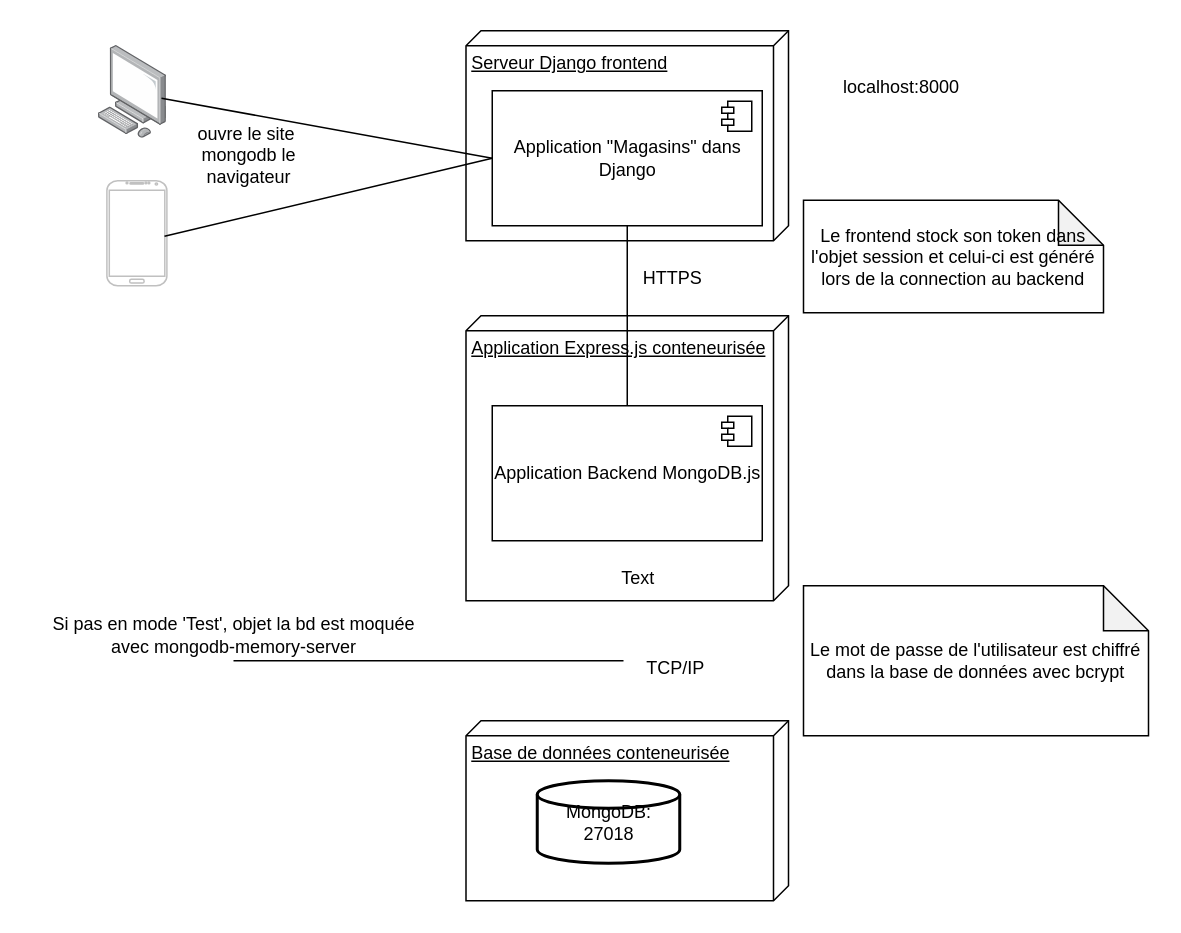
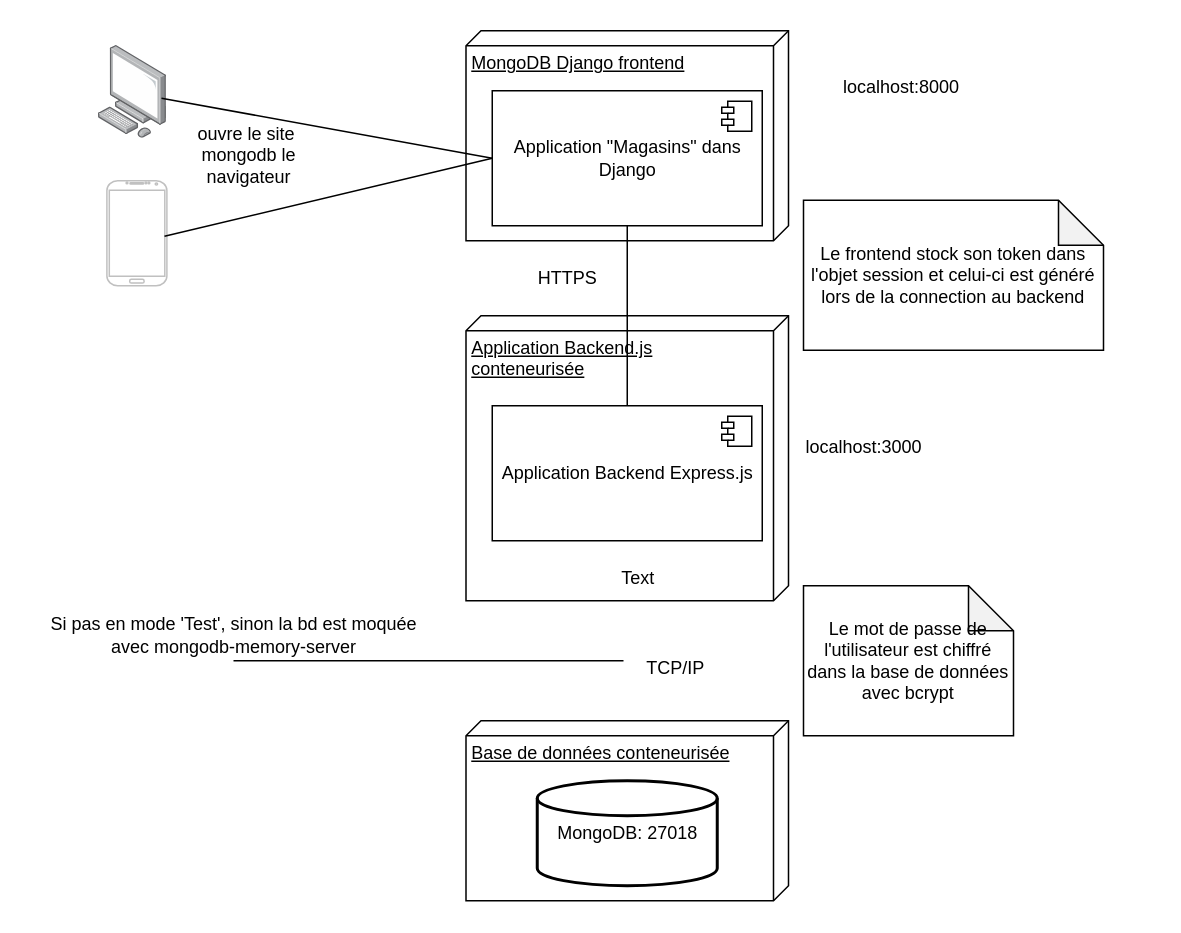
node "Serveur Django frontend": label "Serveur Django frontend" -> "MongoDB Django frontend"
node "Le frontend stock son token dans l'objet session et celui-ci est généré lors de la connection au backend": size 300x113 -> 300x150
node "HTTPS": moved (672, 278) -> (567, 278)
node "Application Express.js conteneurisée": label "Application Express.js conteneurisée" -> "Application Backend.js conteneurisée"
node "localhost:3000": added
node "Application Backend MongoDB.js": label "Application Backend MongoDB.js" -> "Application Backend Express.js"
node "Si pas en mode 'Test', objet la bd est moquée avec mongodb-memory-server": label "Si pas en mode 'Test', objet la bd est moquée avec mongodb-memory-server" -> "Si pas en mode 'Test', sinon la bd est moquée avec mongodb-memory-server"
node "Le mot de passe de l'utilisateur est chiffré dans la base de données avec bcrypt": size 345x150 -> 210x150
node "MongoDB: 27018": size 143x83 -> 180x105
